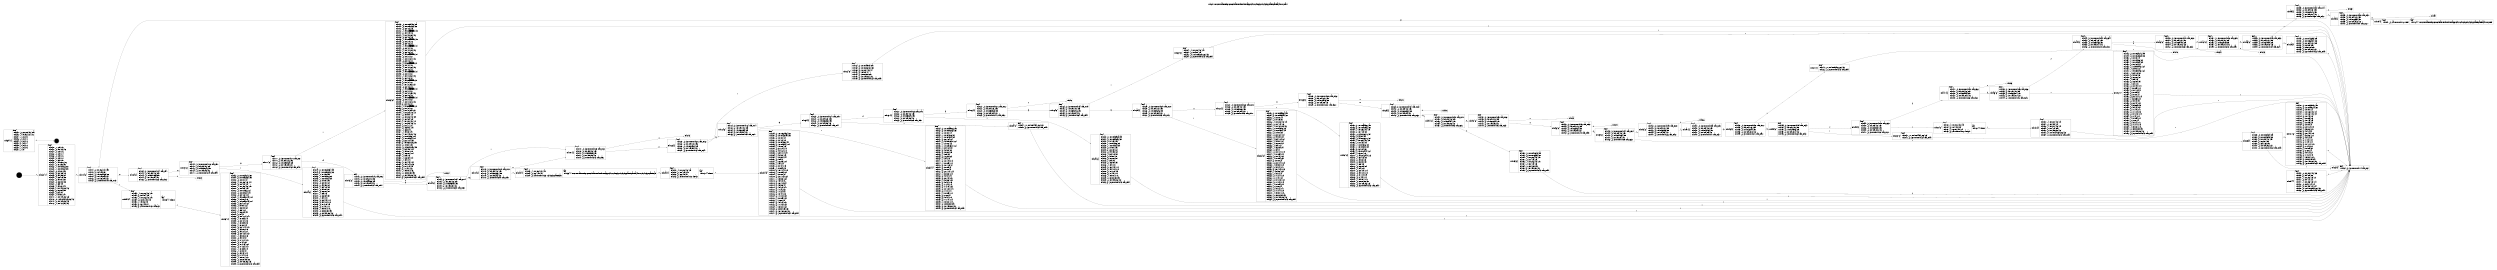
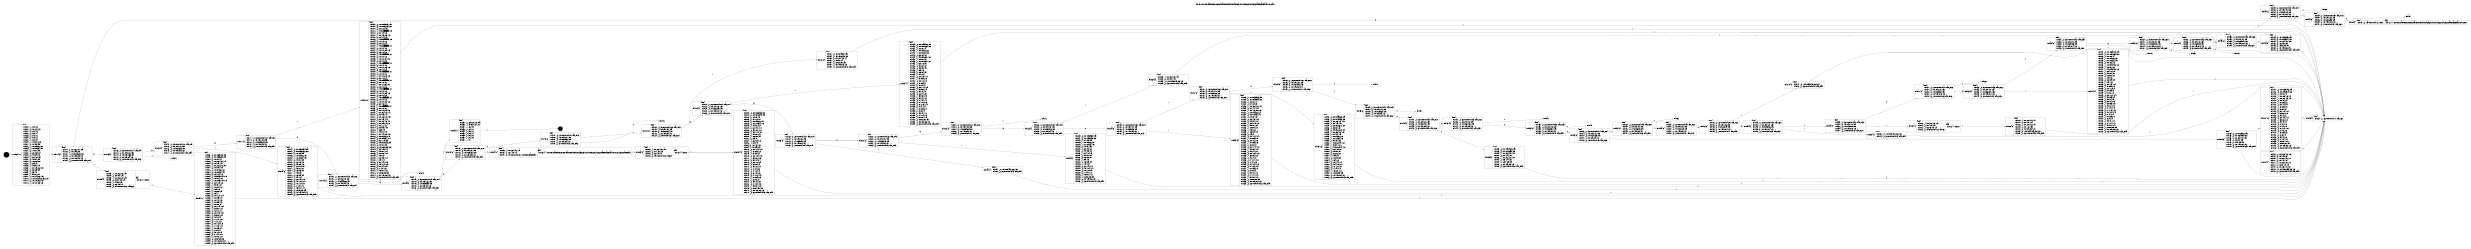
edge "0x4017af [28]" -> "0x4017e7 [28]": now "0x4017af [28]" -> "0x402390 [18]"
